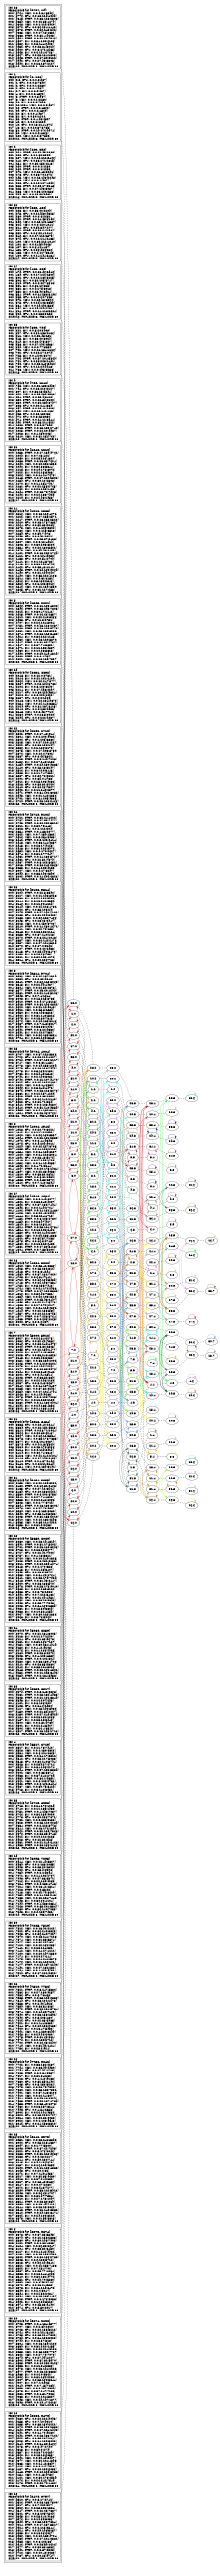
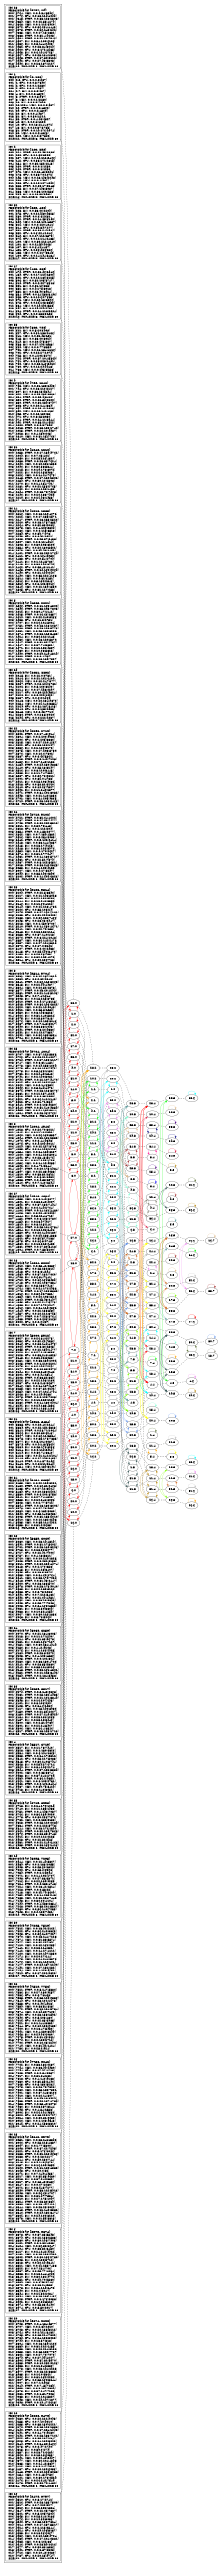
edge "22.3" -> "17.3": added
